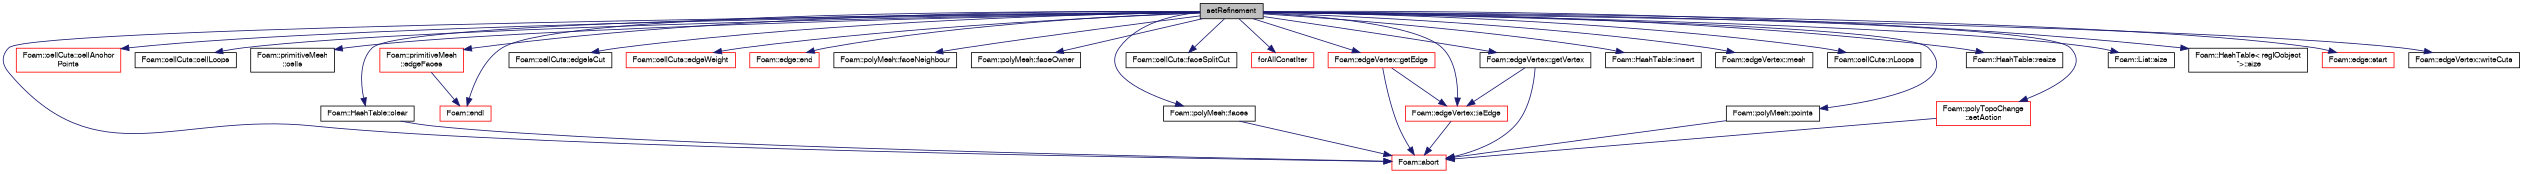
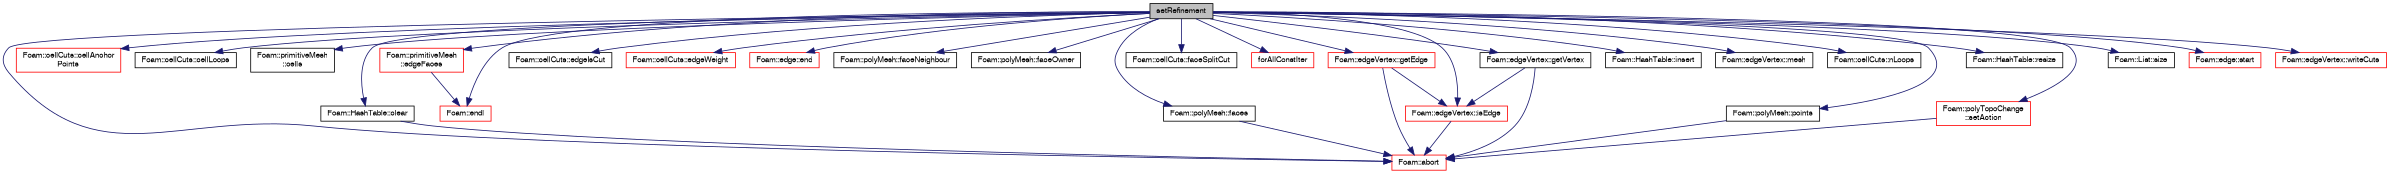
node "Foam::HashTable< regIOobject *>::size": removed
node "Foam::edgeVertex::writeCuts": color black -> red
